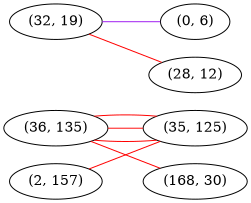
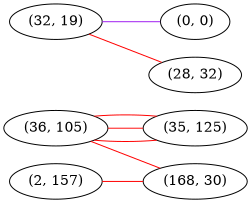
node "(0, 6)": label "(0, 6)" -> "(0, 0)"
node "(28, 12)": label "(28, 12)" -> "(28, 32)"
node "(36, 135)": label "(36, 135)" -> "(36, 105)"
edge "(35, 125)" -- "(2, 157)": now "(168, 30)" -- "(2, 157)"
